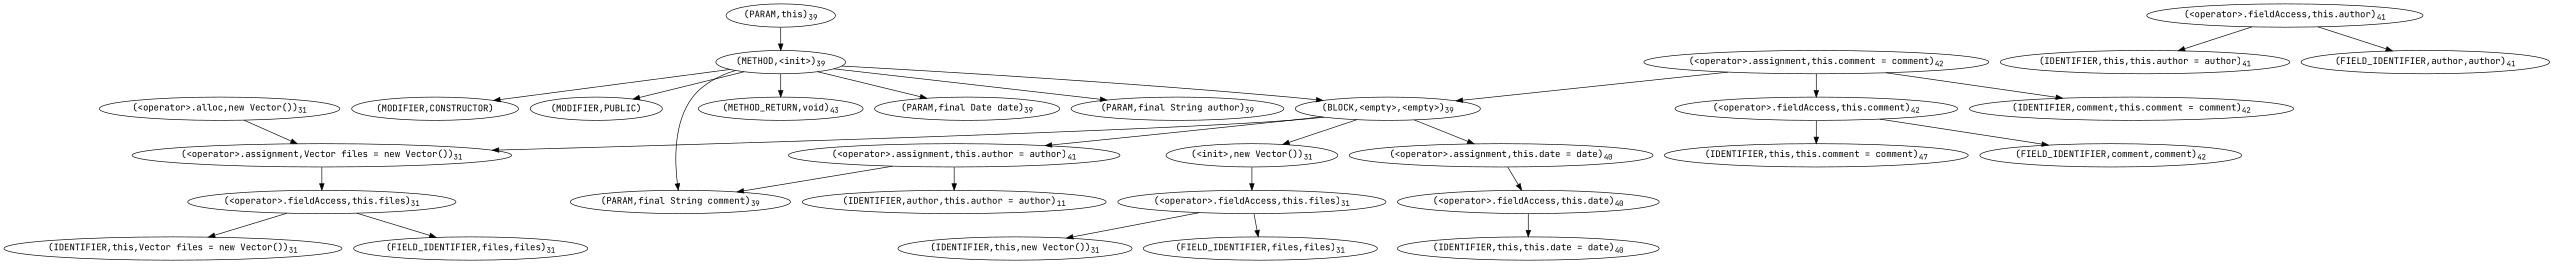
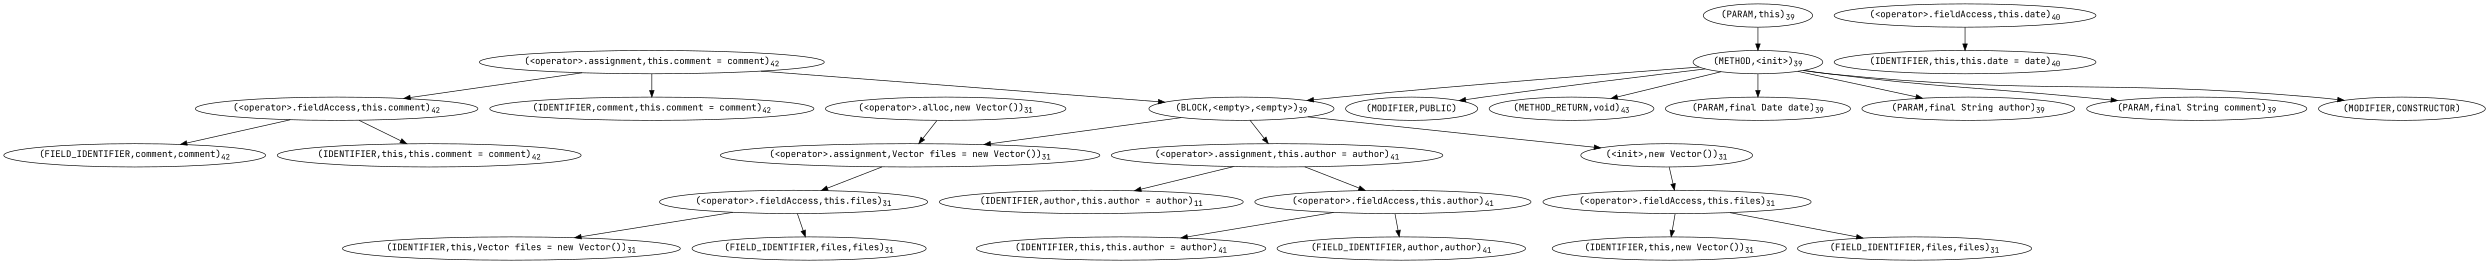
node "(IDENTIFIER,this,this.comment = comment)": text "47" -> "42"
node "(<operator>.assignment,this.date = date)": removed
edge "(<operator>.assignment,this.author = author)" -> "(PARAM,final String comment)": now "(<operator>.assignment,this.author = author)" -> "(<operator>.fieldAccess,this.author)"
